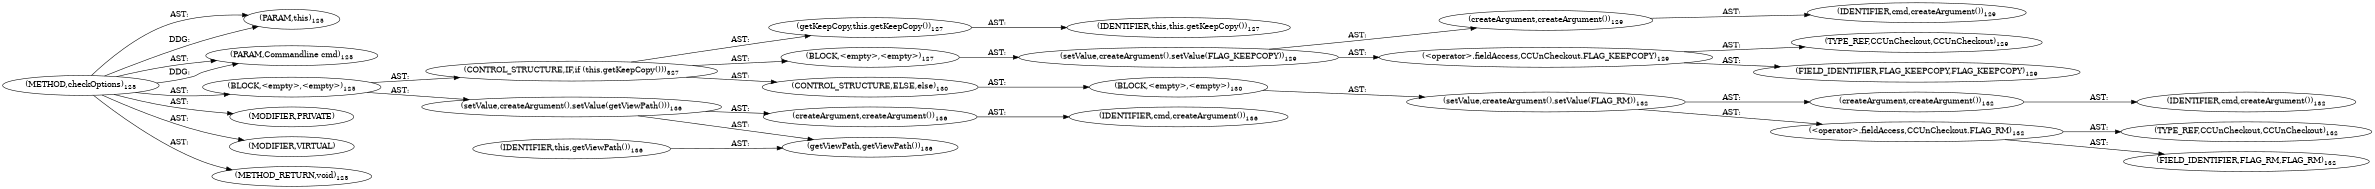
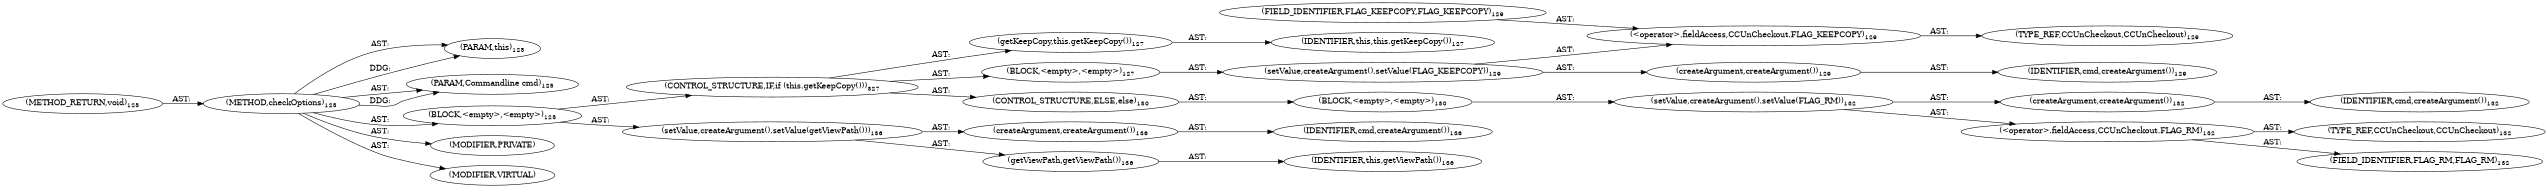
edge "(<operator>.fieldAccess,CCUnCheckout.FLAG_KEEPCOPY)" -> "(FIELD_IDENTIFIER,FLAG_KEEPCOPY,FLAG_KEEPCOPY)": reversed
edge "(METHOD,checkOptions)" -> "(METHOD_RETURN,void)": reversed
edge "(IDENTIFIER,this,getViewPath())" -> "(getViewPath,getViewPath())": reversed
